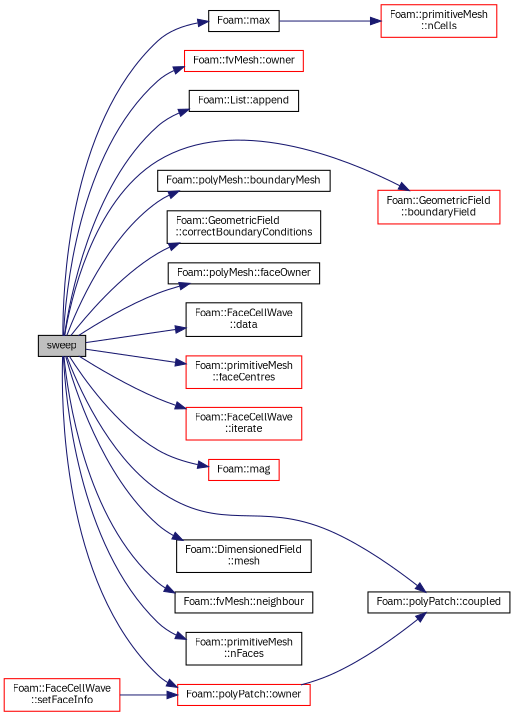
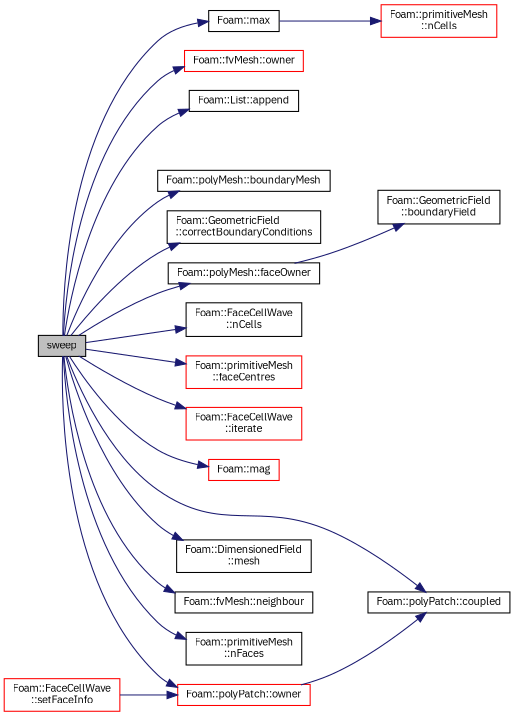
edge "sweep" -> "Foam::GeometricField ::boundaryField": now "Foam::polyMesh::faceOwner" -> "Foam::GeometricField ::boundaryField"
node "Foam::GeometricField ::boundaryField": color red -> black
node "Foam::FaceCellWave ::data": label "Foam::FaceCellWave ::data" -> "Foam::FaceCellWave ::nCells"
